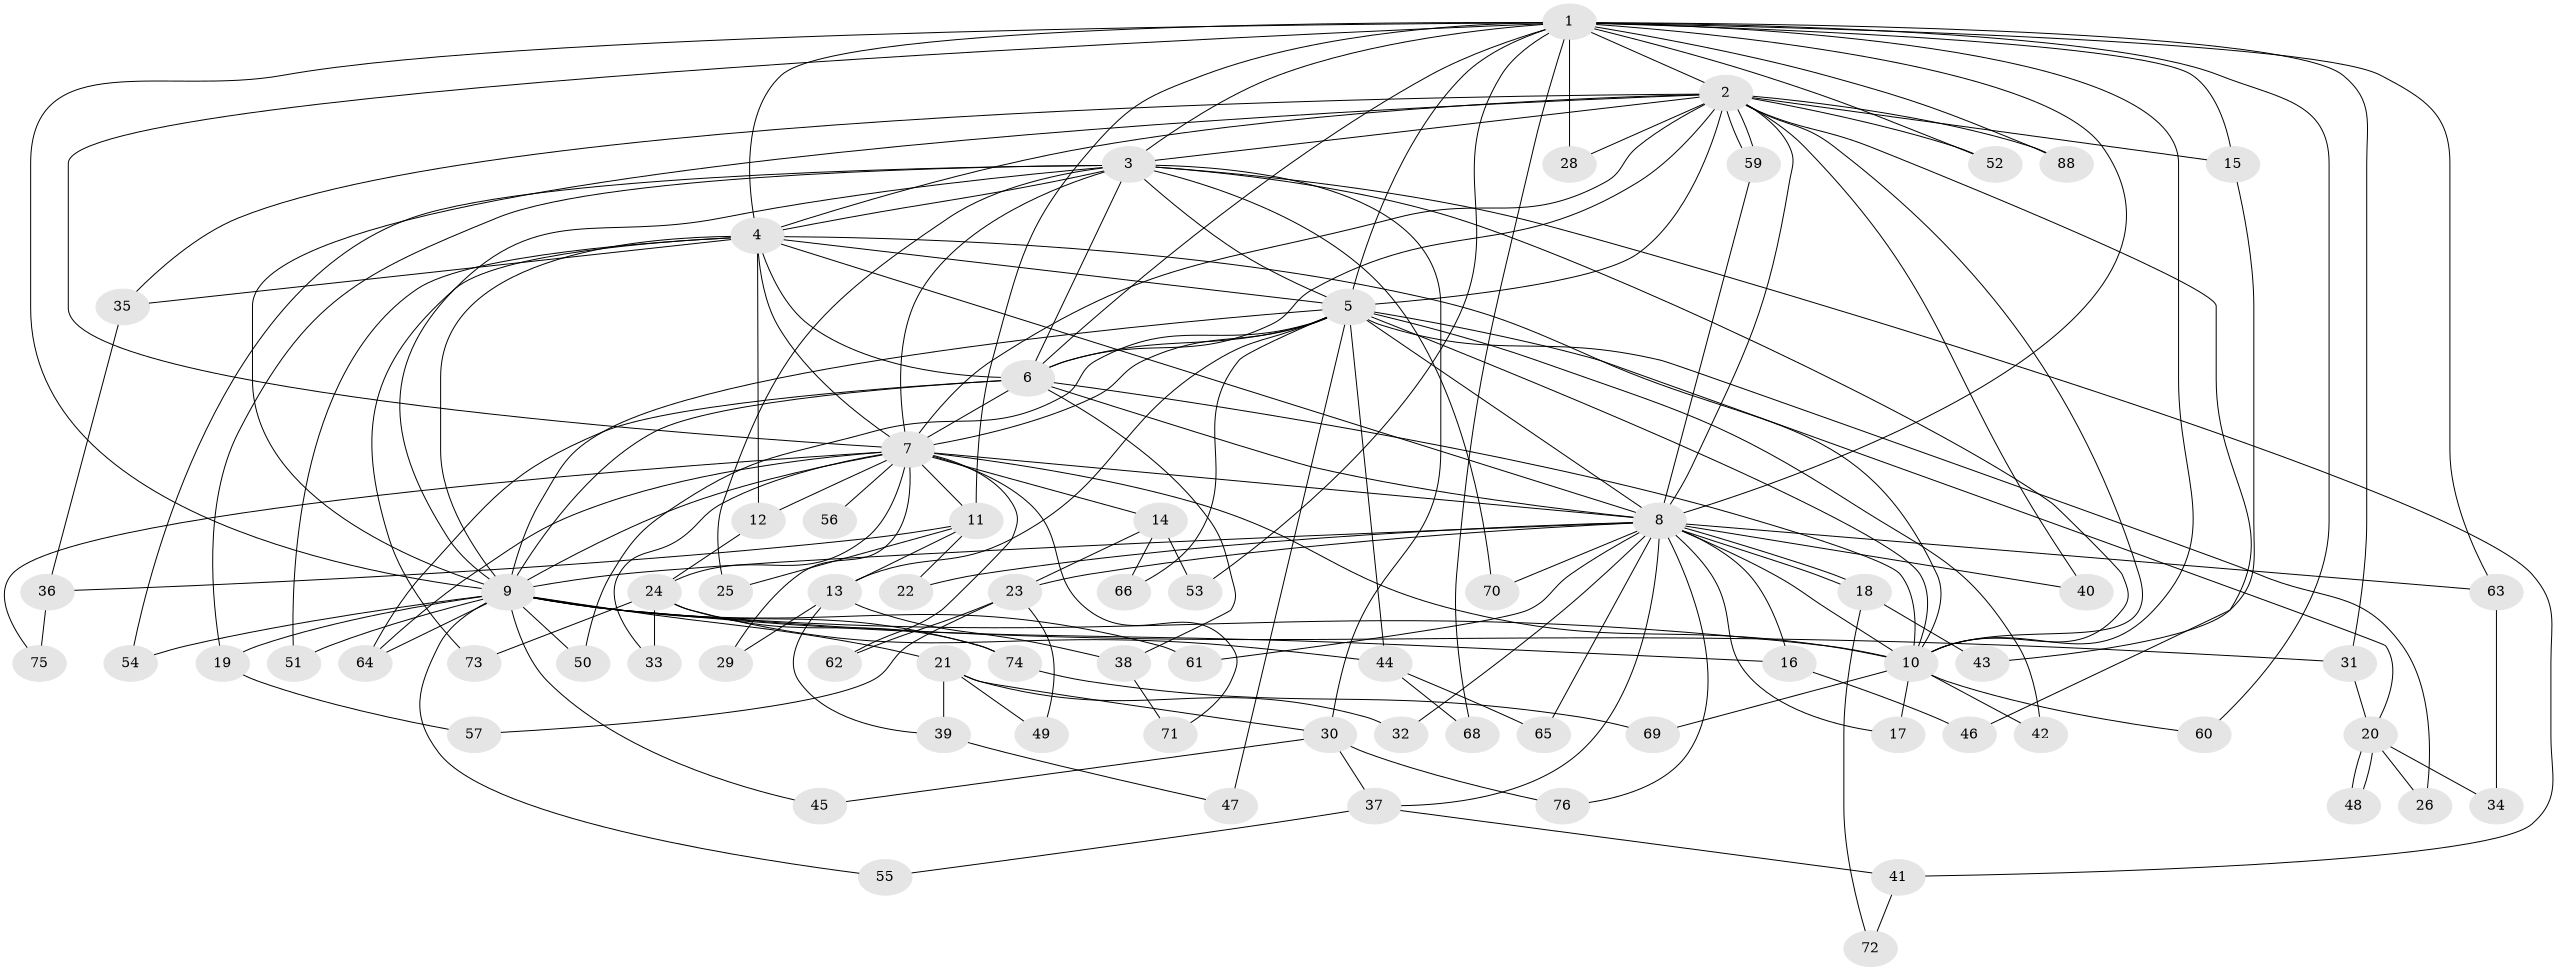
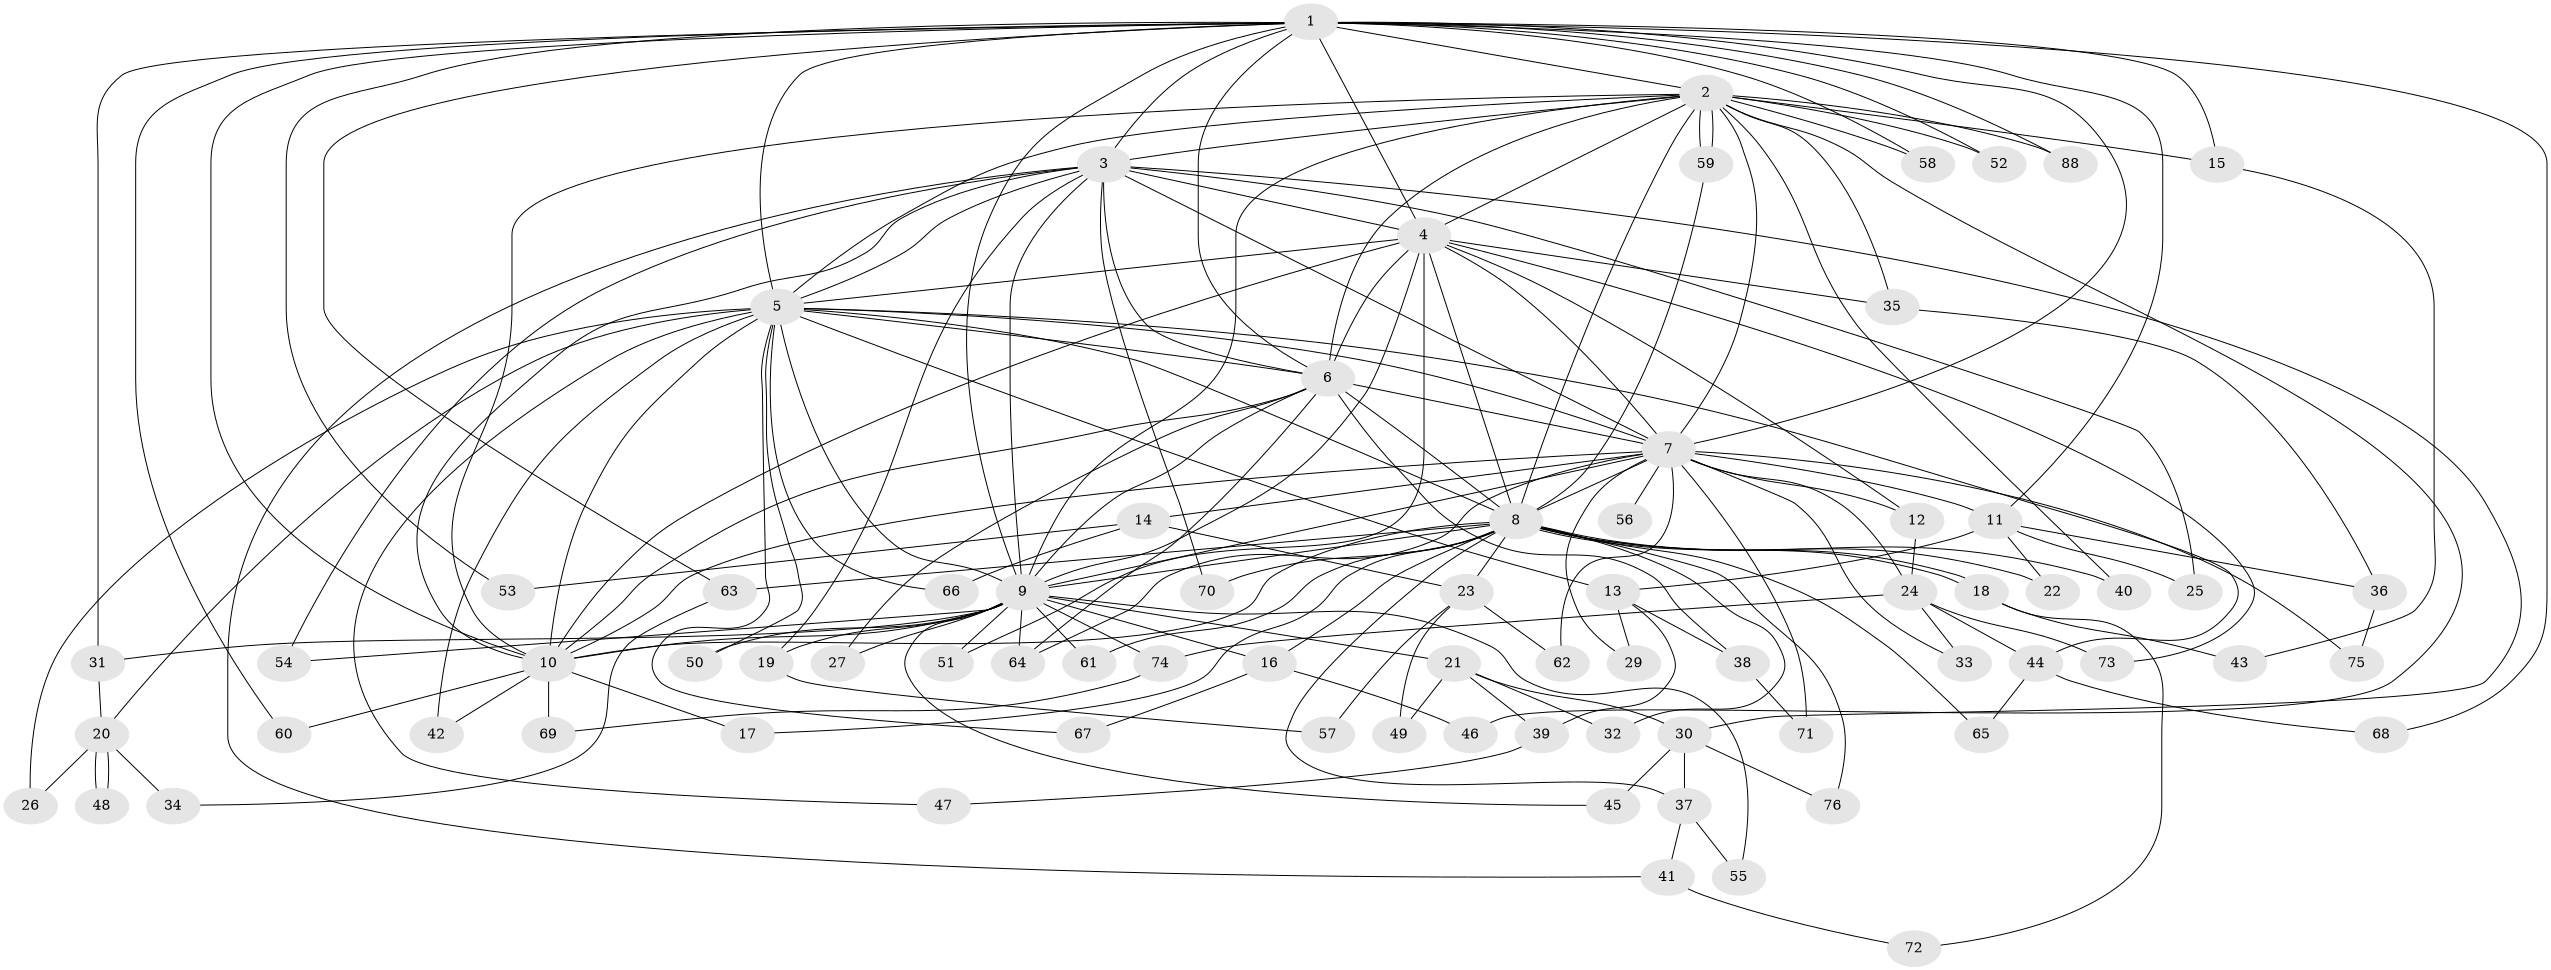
node "28": label "28" -> "58"
edge "1" -- "8": removed
node "27": added
node "67": added
